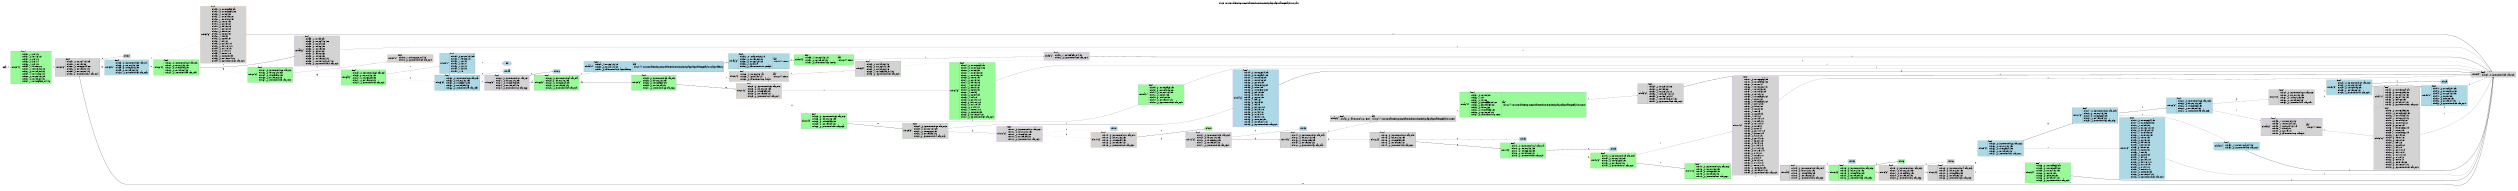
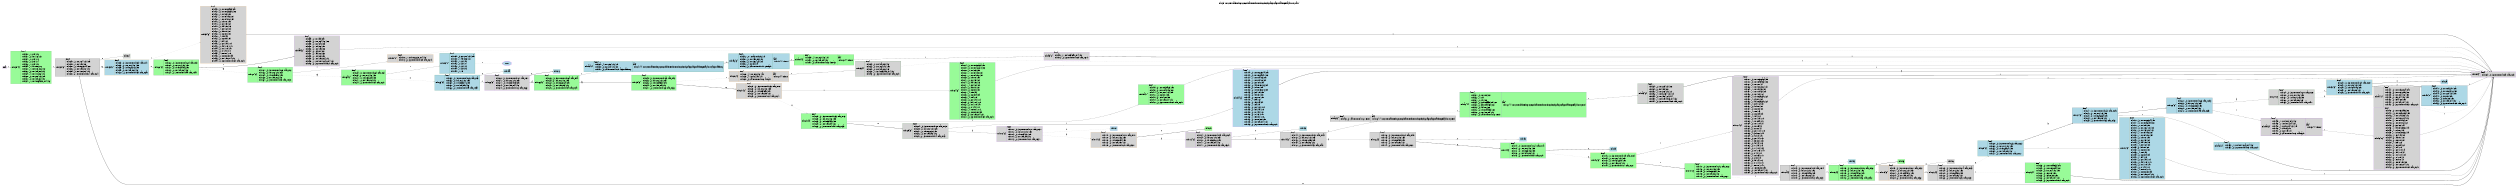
node "Exit": label "Exit" -> "Users"
